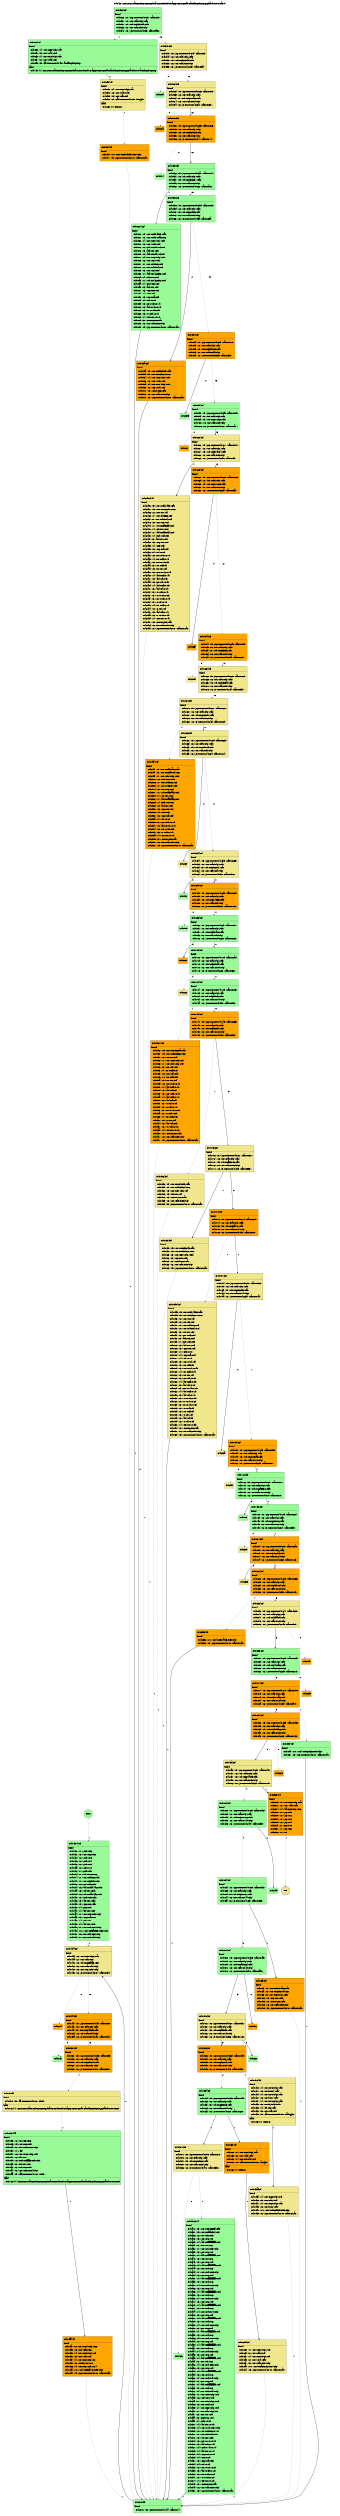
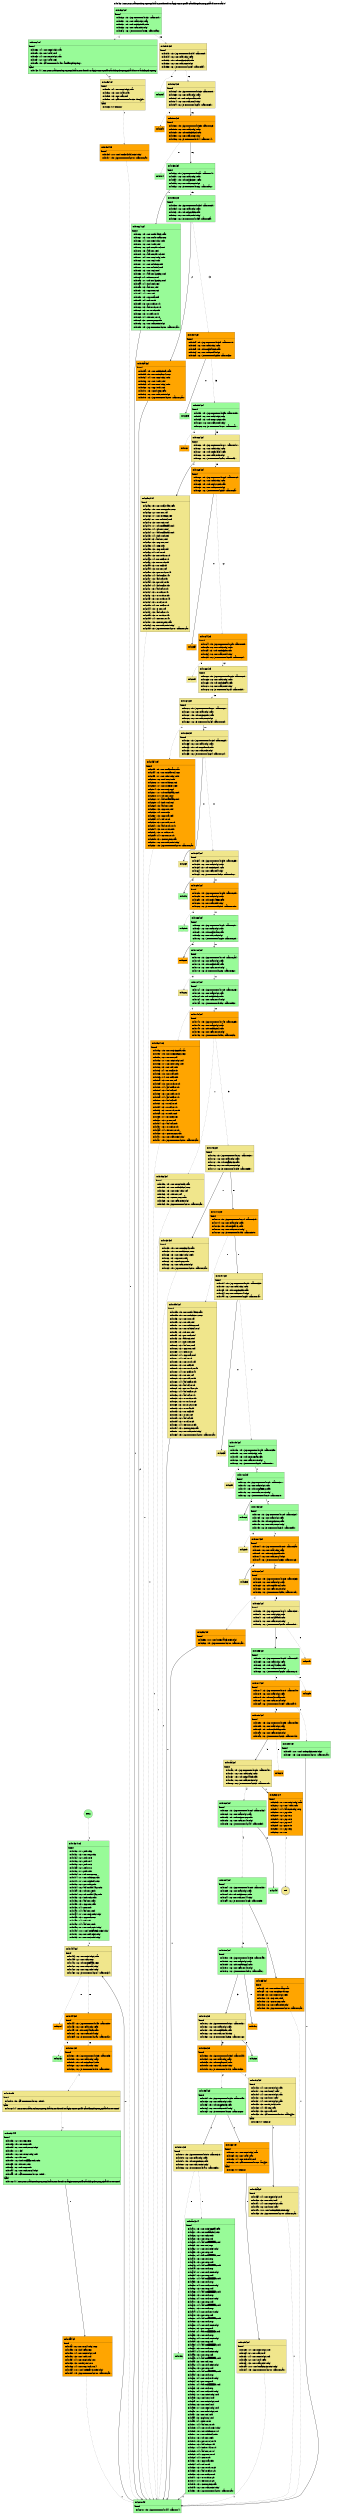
edge "0x401548 [28]" -> "0x402054": reversed
edge "0x401740 [28]" -> "0x40175c [28]": style bold -> dashed
node "0x4017b0 [28]": fillcolor orange -> palegreen
